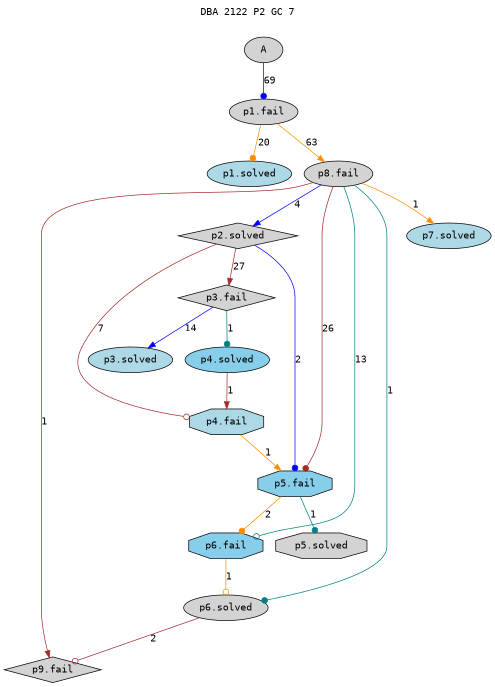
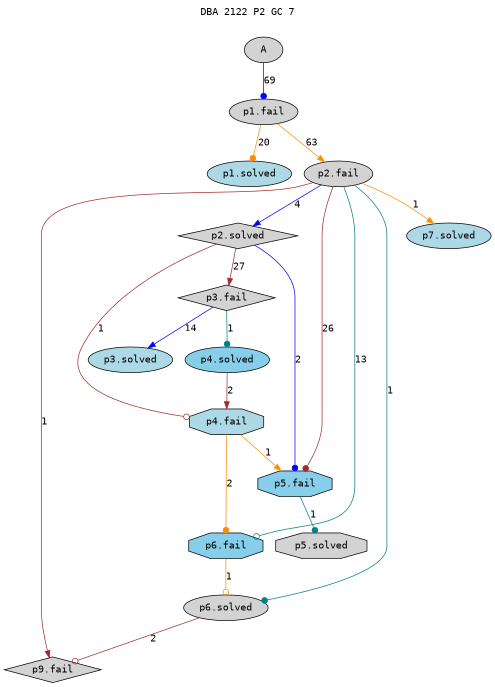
node "p8.fail": label "p8.fail" -> "p2.fail"
edge "p2.solved" -> "p4.fail": label "7" -> "1"
edge "p4.solved" -> "p4.fail": label "1" -> "2"
edge "p5.fail" -> "p6.fail": now "p4.fail" -> "p6.fail"
